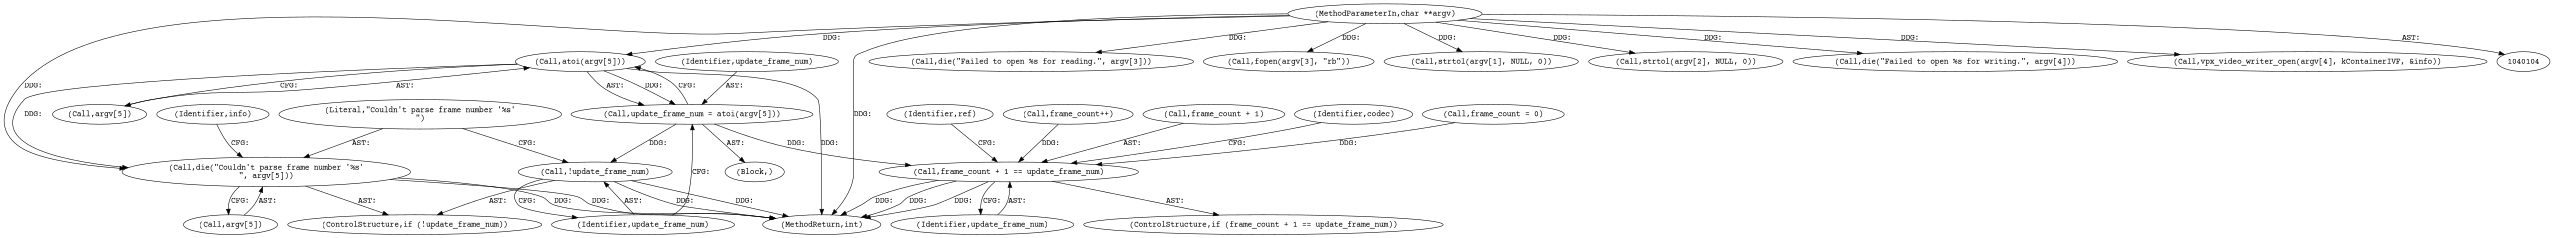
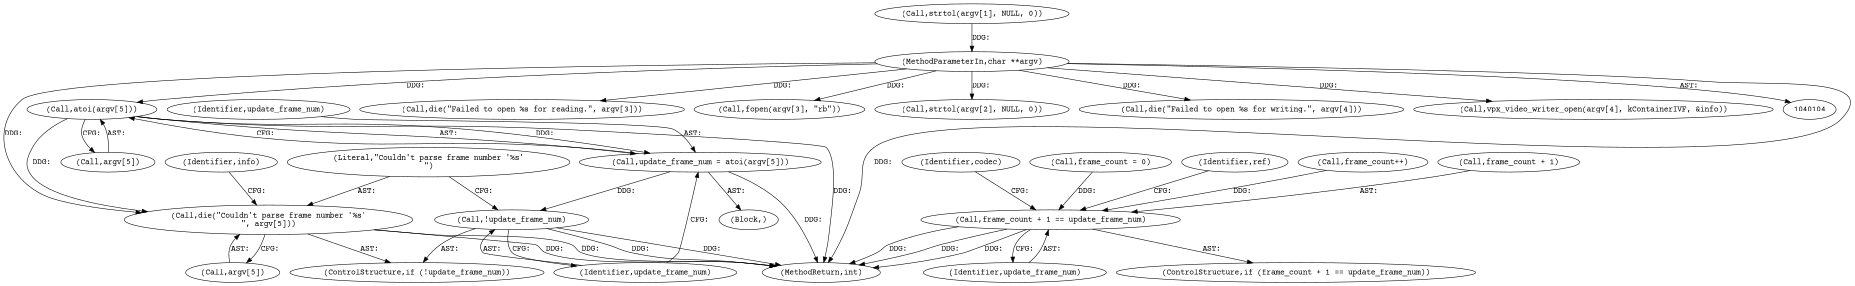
edge "(MethodParameterIn,char **argv)" -> "(Call,strtol(argv[1], NULL, 0))": reversed
edge "(Call,update_frame_num = atoi(argv[5]))" -> "(Call,frame_count + 1 == update_frame_num)": now "(Call,update_frame_num = atoi(argv[5]))" -> "(MethodReturn,int)"
